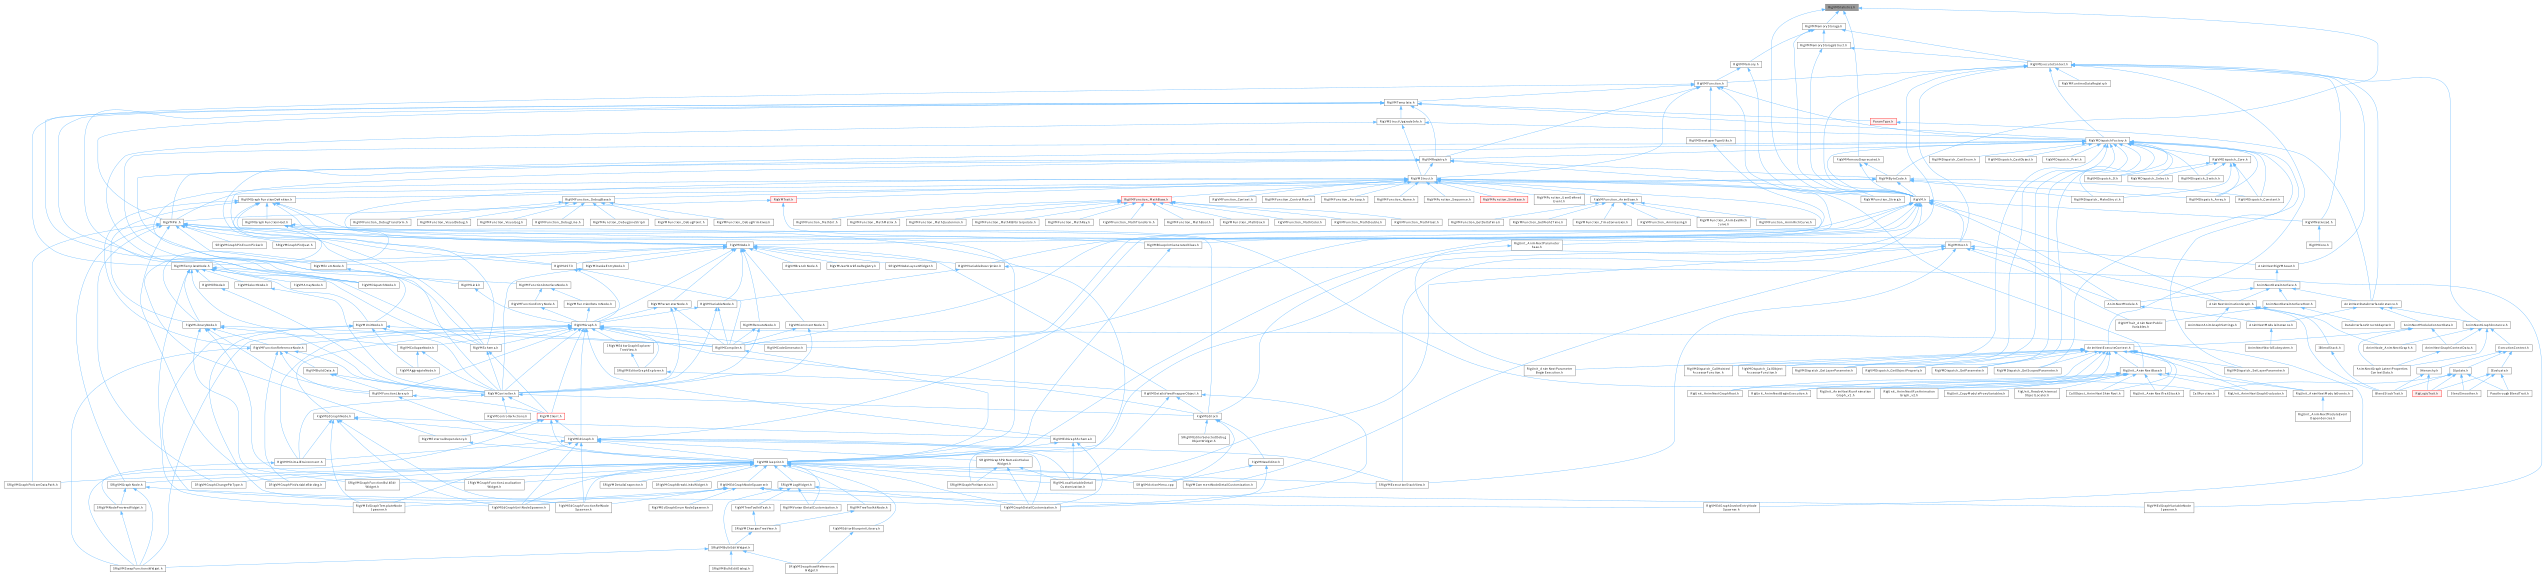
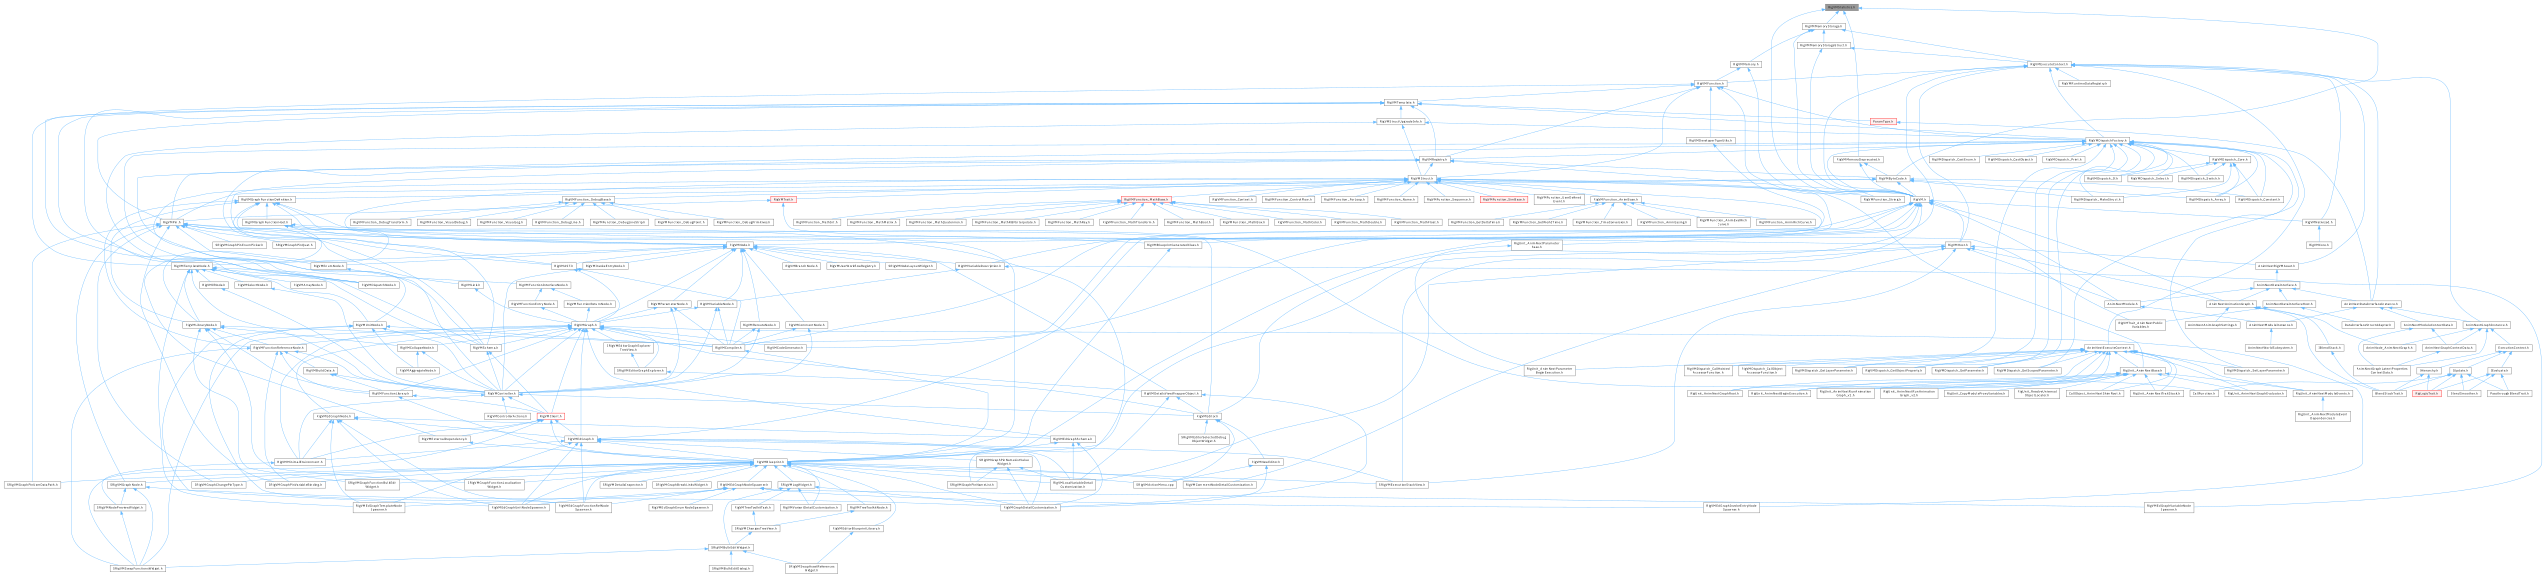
edge "RigVMDispatch_CallObject AccessorFunction.h" -> "RigVMDispatchFactory.h": removed
edge "AnimNextExecuteContext.h" -> "AnimNextModuleContextData.h": removed
edge "RigVMMinimalEnvironment.h" -> "RigVMClient.h": added
